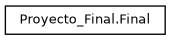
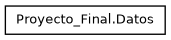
node "Proyecto_Final.Final": label "Proyecto_Final.Final" -> "Proyecto_Final.Datos"
